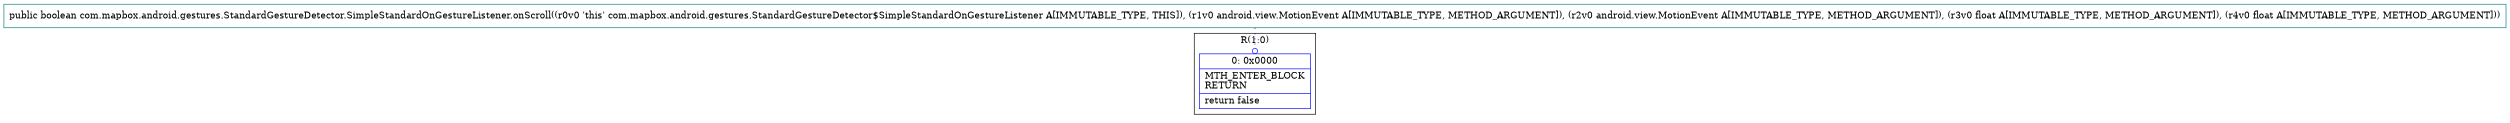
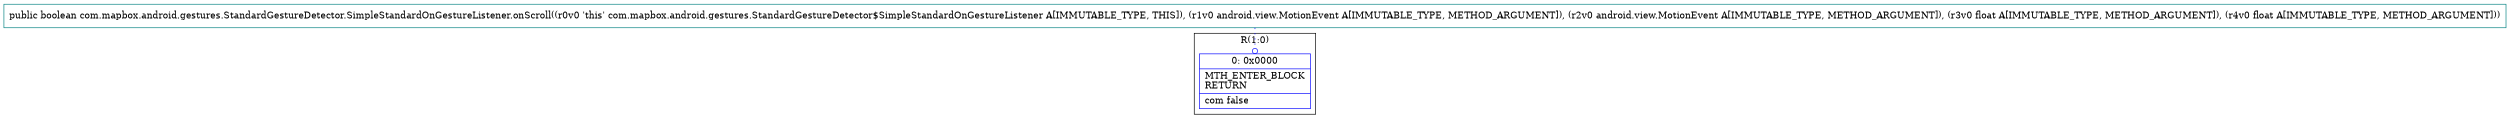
node "0: 0x0000": text "return false" -> "com false"
